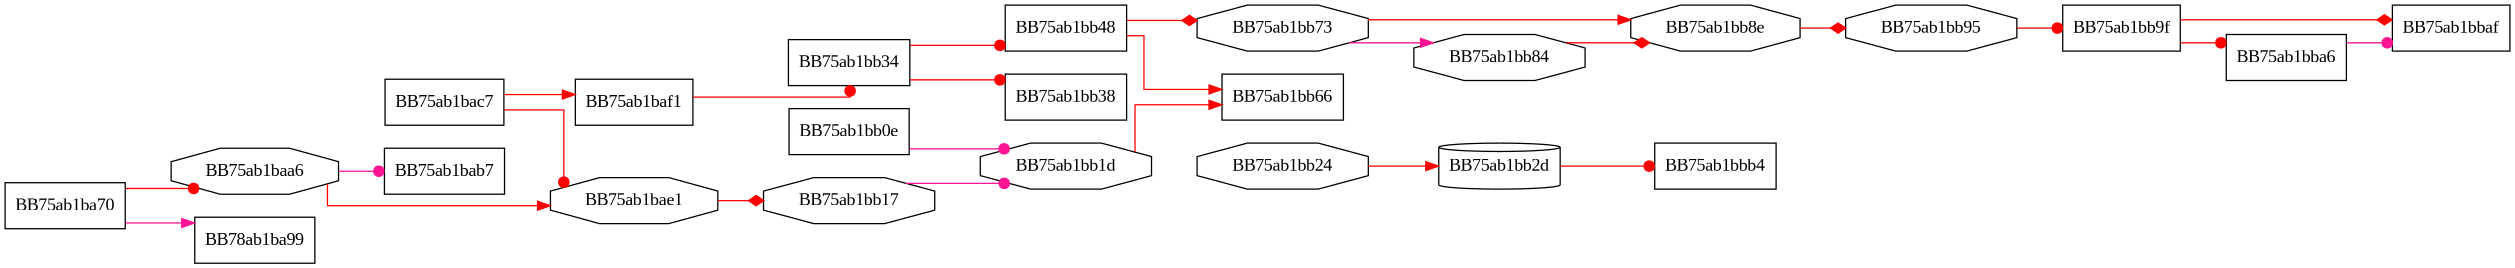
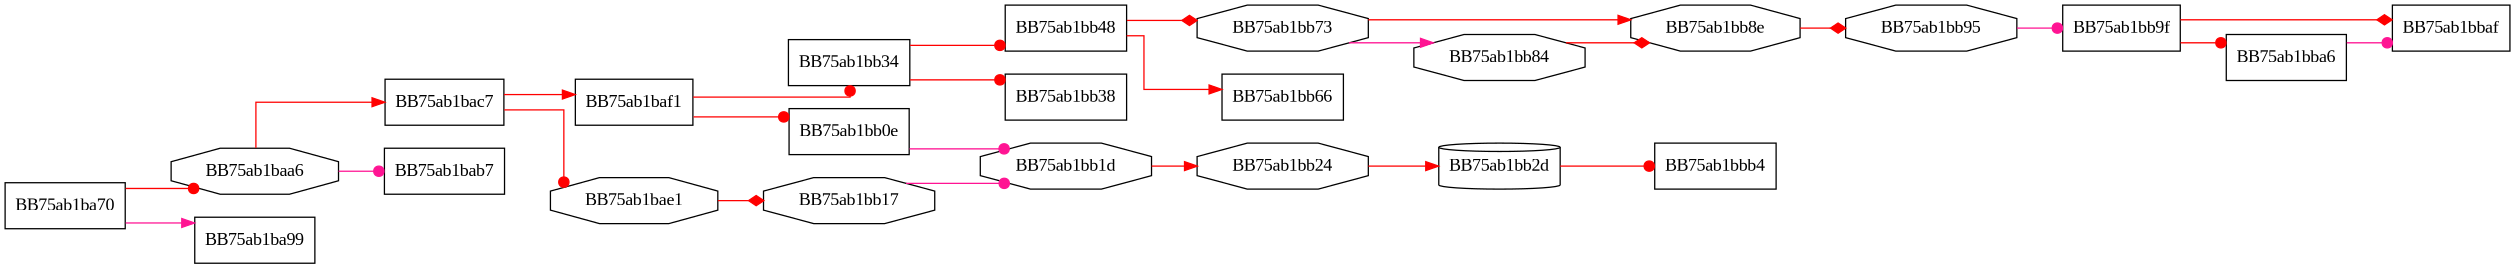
edge "BB75ab1bb95" -> "BB75ab1bb9f": color red -> deeppink
edge "BB75ab1bb1d" -> "BB75ab1bb66": now "BB75ab1bb1d" -> "BB75ab1bb24"
edge "BB75ab1baf1" -> "BB75ab1bb0e": added
edge "BB75ab1baa6" -> "BB75ab1bae1": now "BB75ab1baa6" -> "BB75ab1bac7"
node "BB78ab1ba99": label "BB78ab1ba99" -> "BB75ab1ba99"
